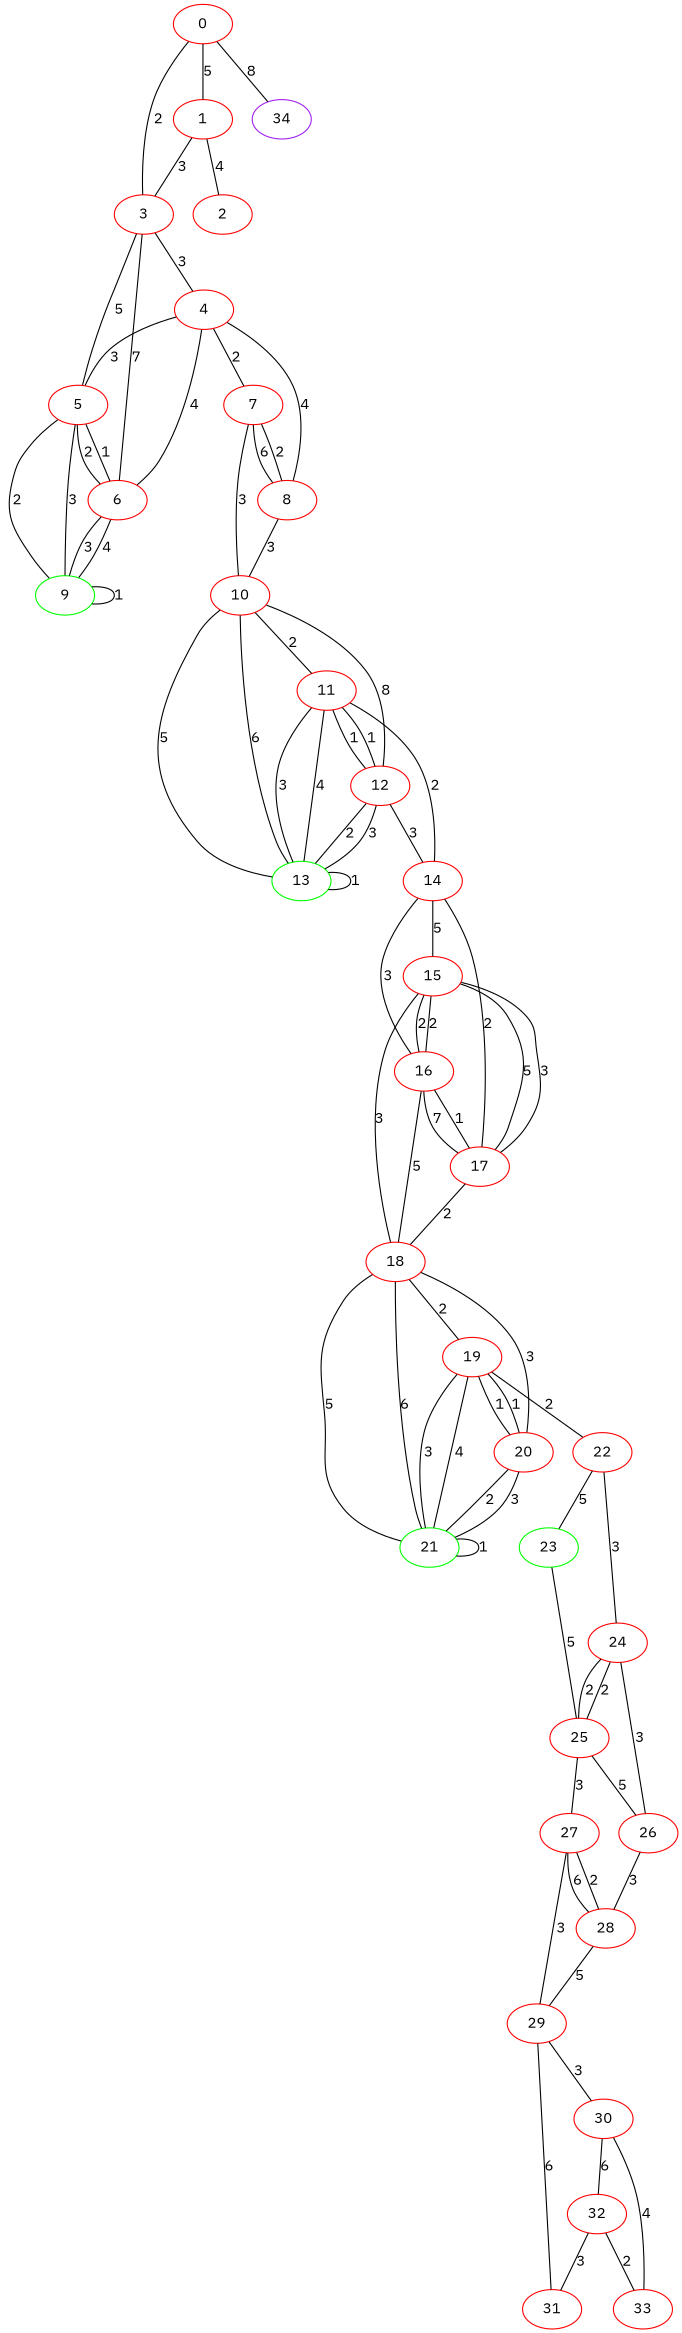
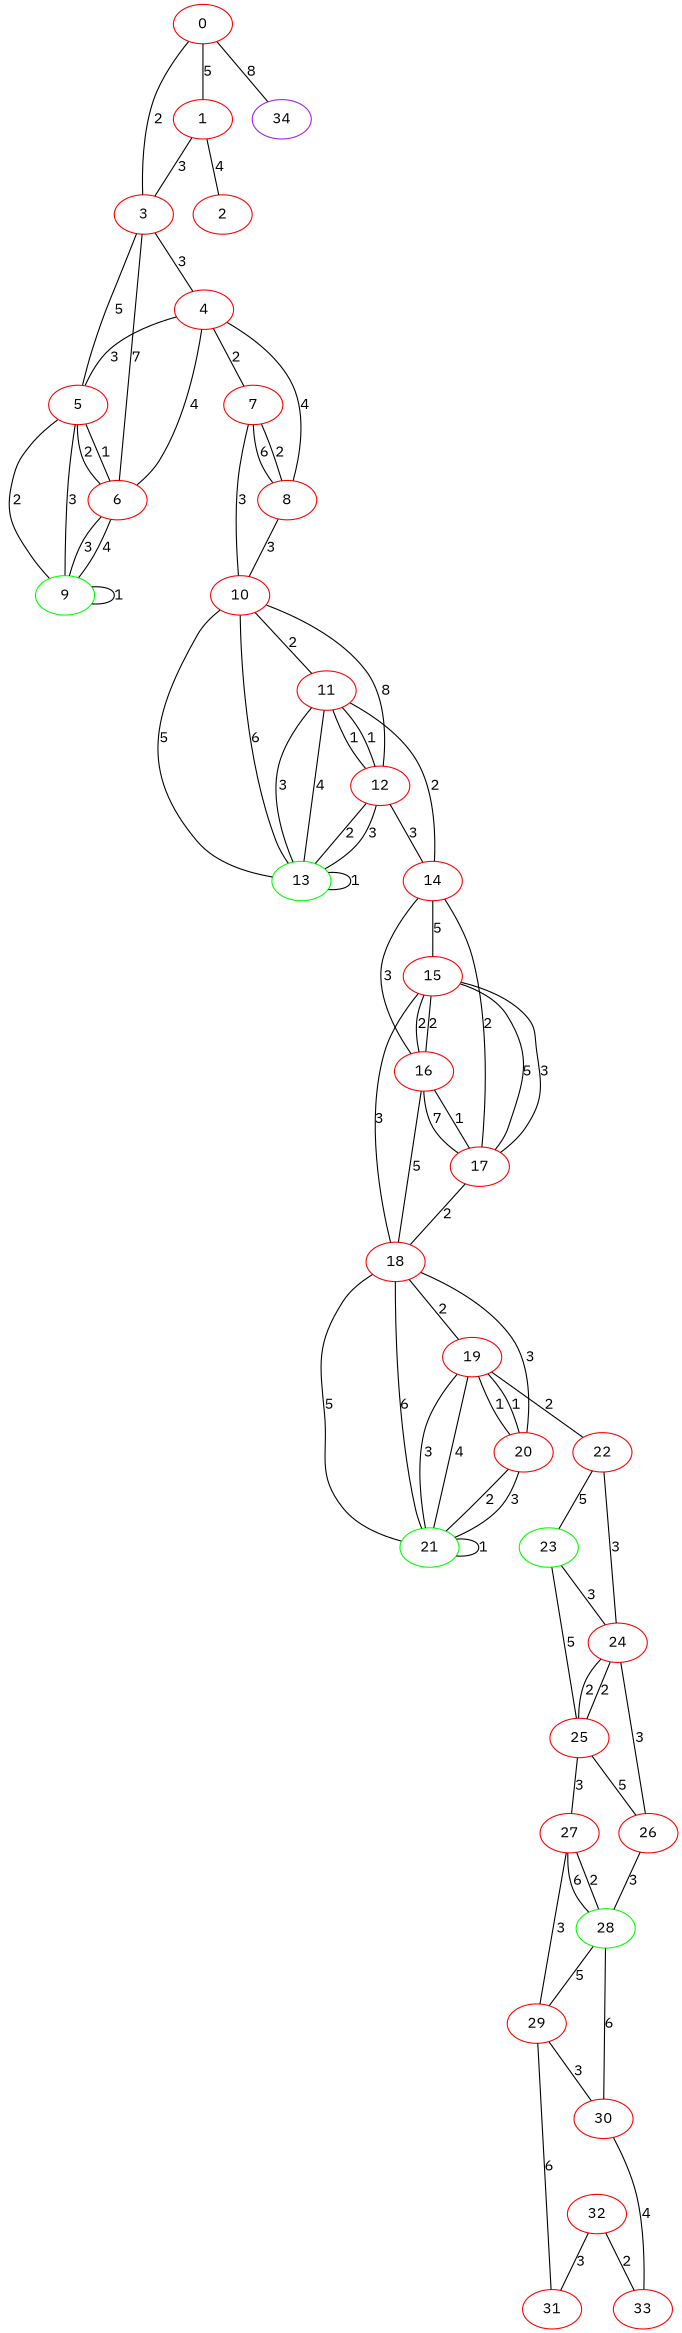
edge "23" -- "24": added, label "3"
node "28": color red -> green
edge "30" -- "32": now "30" -- "28"
